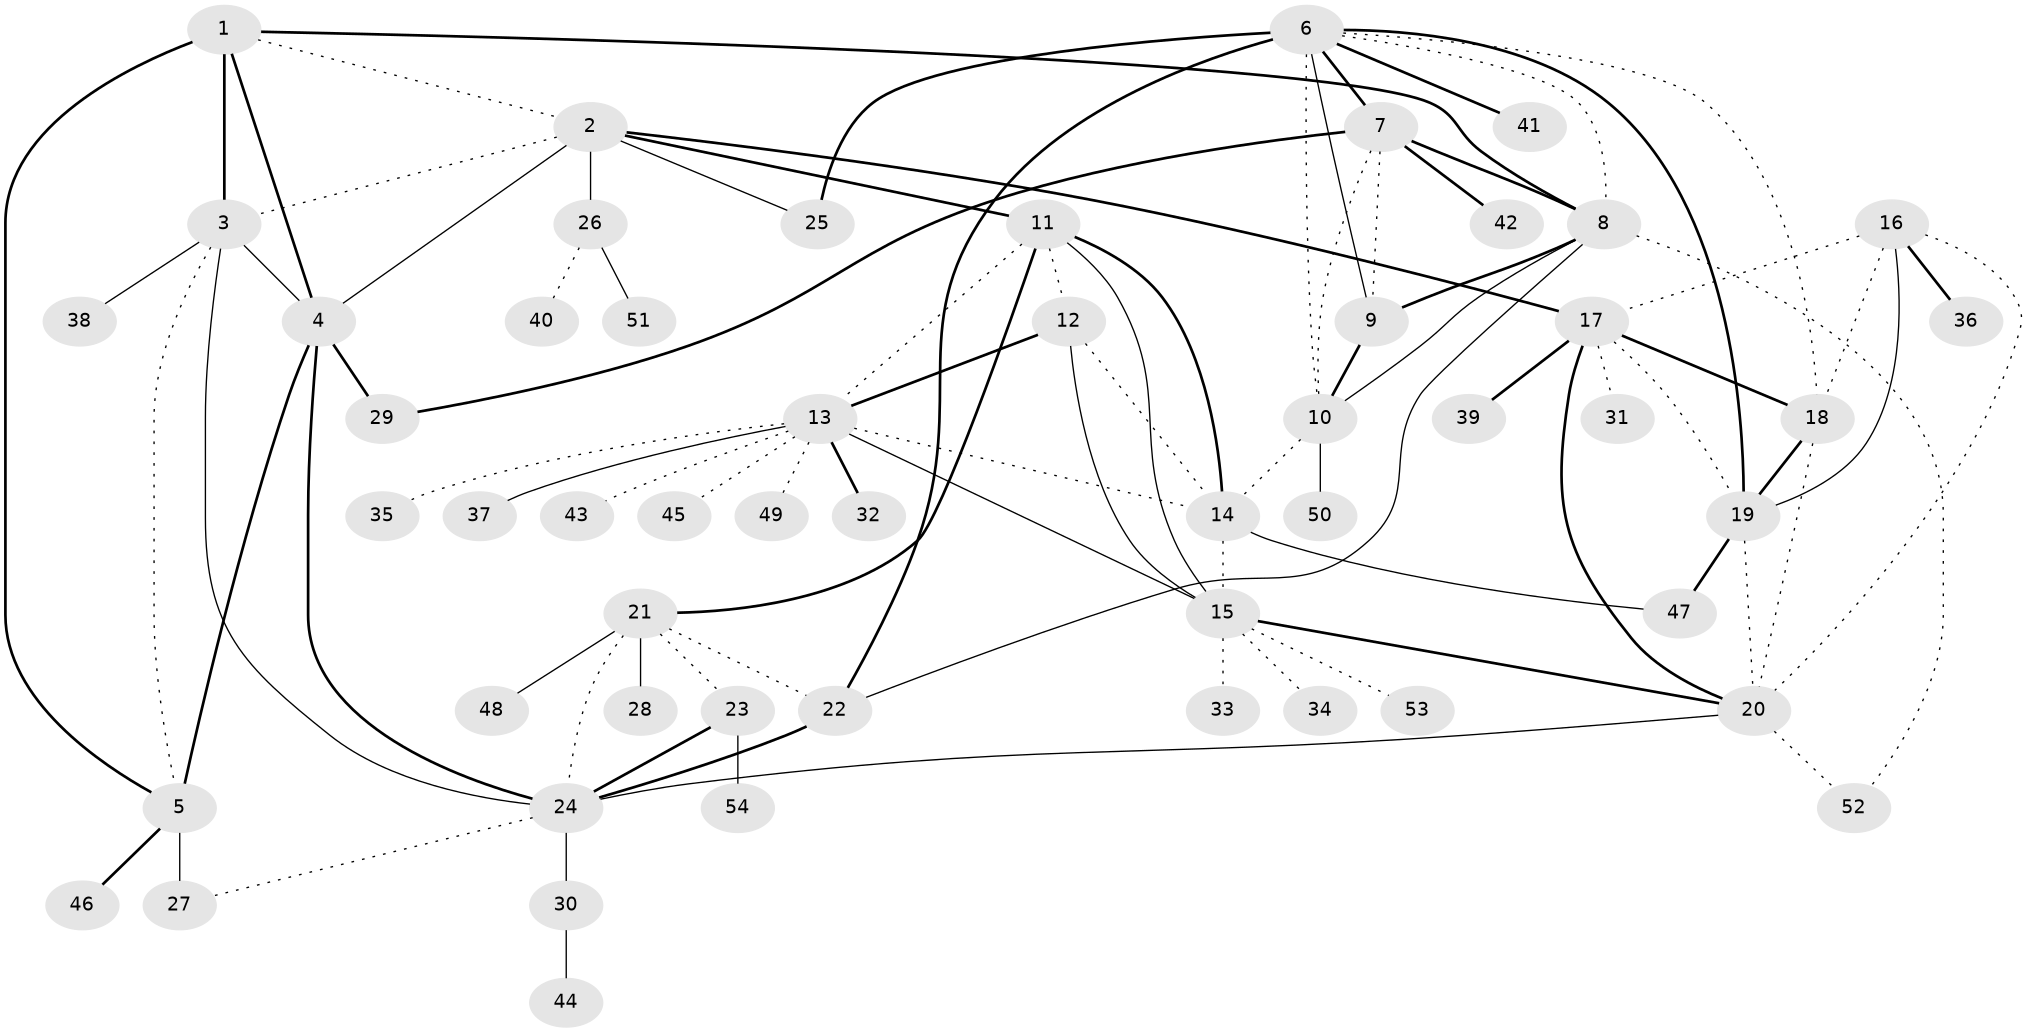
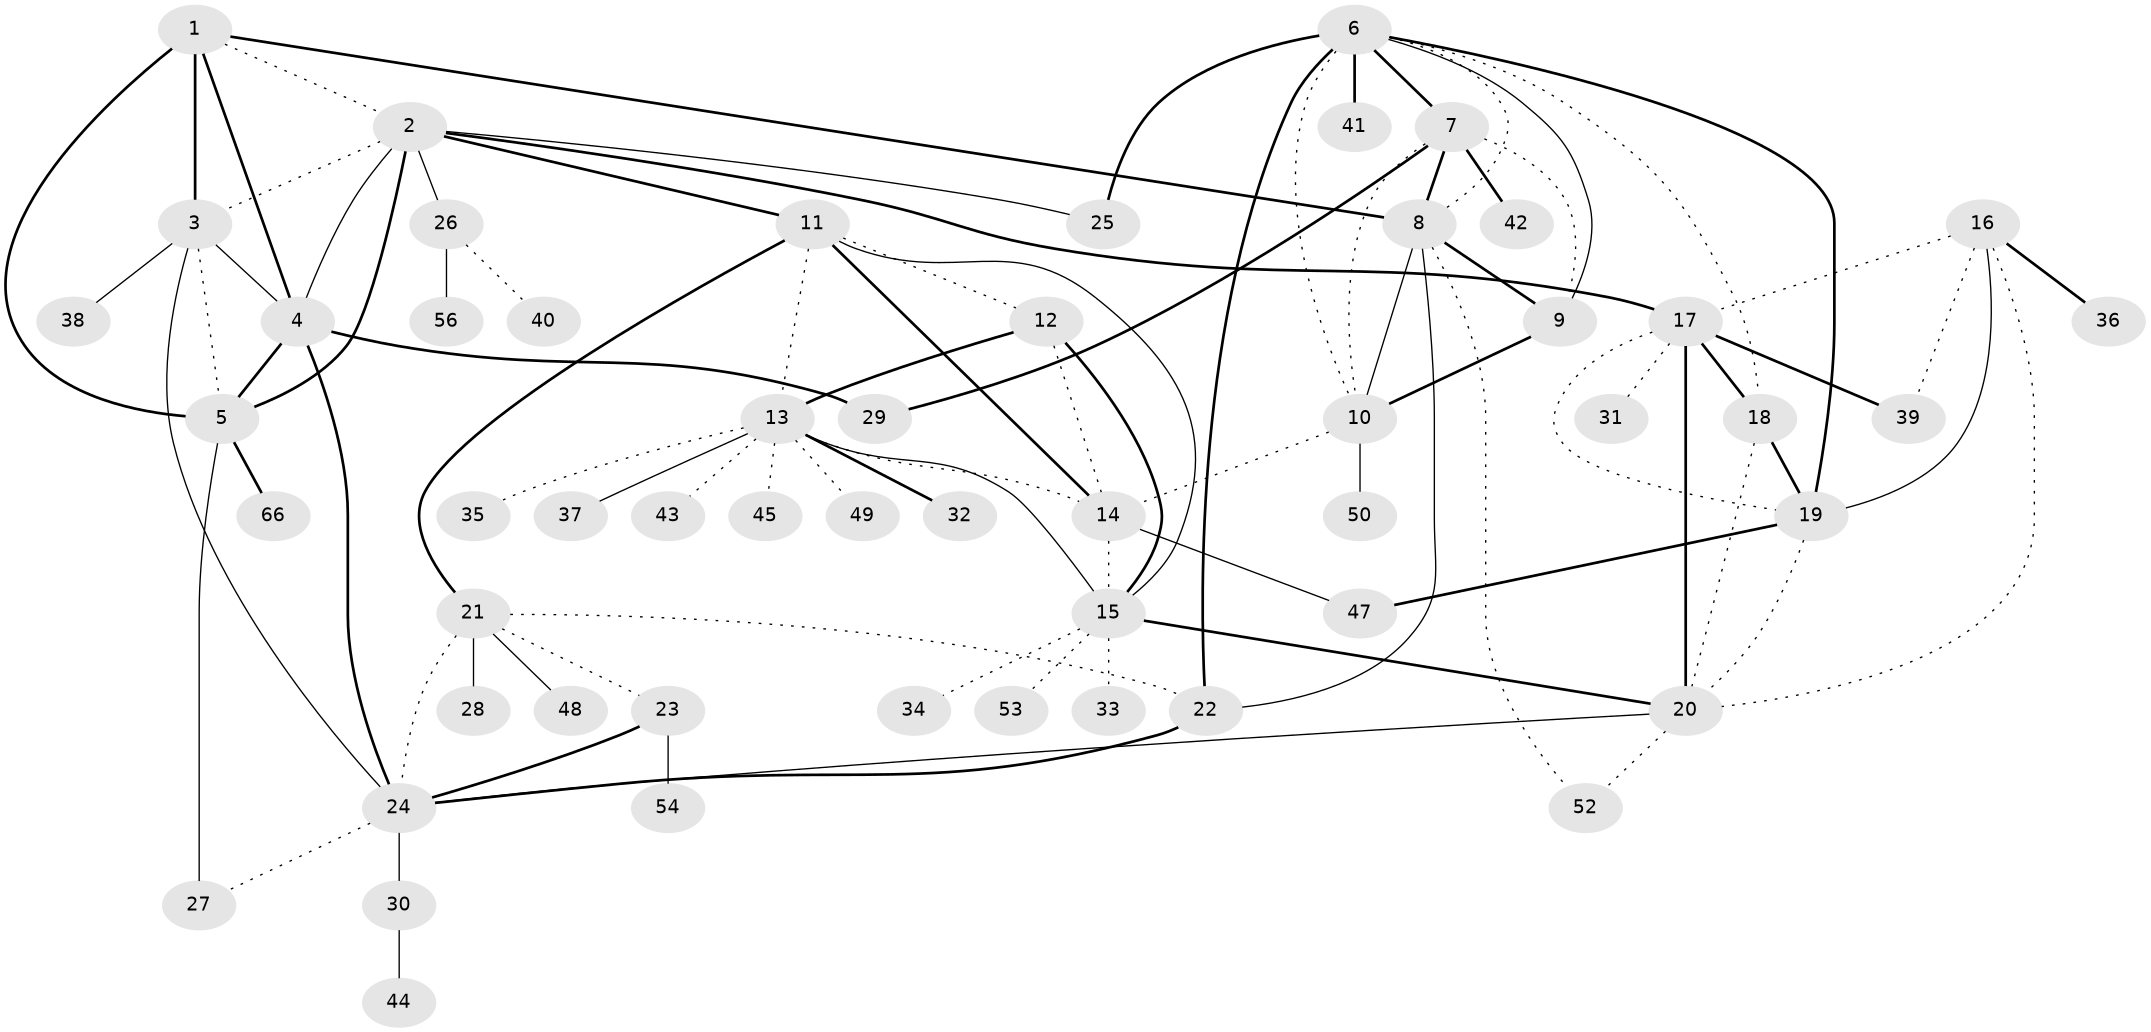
edge "2" -- "5": added
edge "16" -- "18": now "16" -- "39"
node "51": label "51" -> "56"
edge "12" -- "15": style solid -> bold
node "46": label "46" -> "66"
